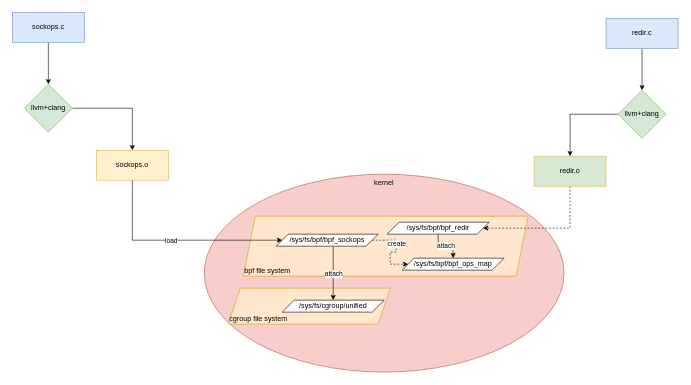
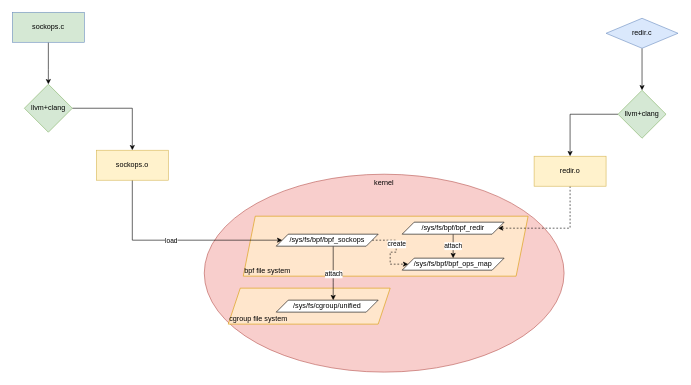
node "sockops.c": fillcolor #dae8fc -> #d5e8d4
node "redir.c": shape rectangle -> diamond
node "redir.o": fillcolor #d5e8d4 -> #fff2cc
node "/sys/fs/bpf/bpf_redir": moved (438, 228) -> (453, 228)
node "/sys/fs/cgroup/unified": moved (333, 306) -> (327, 306)
